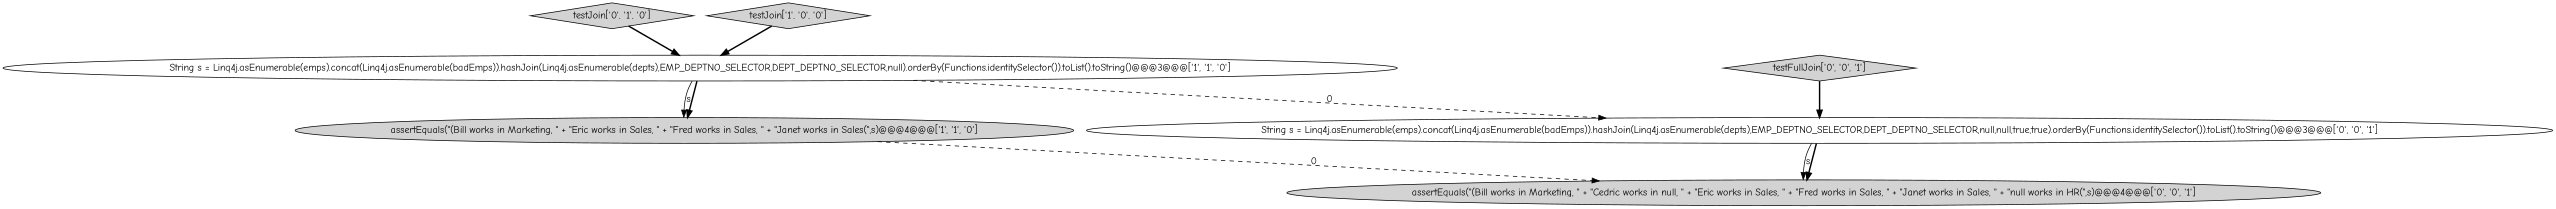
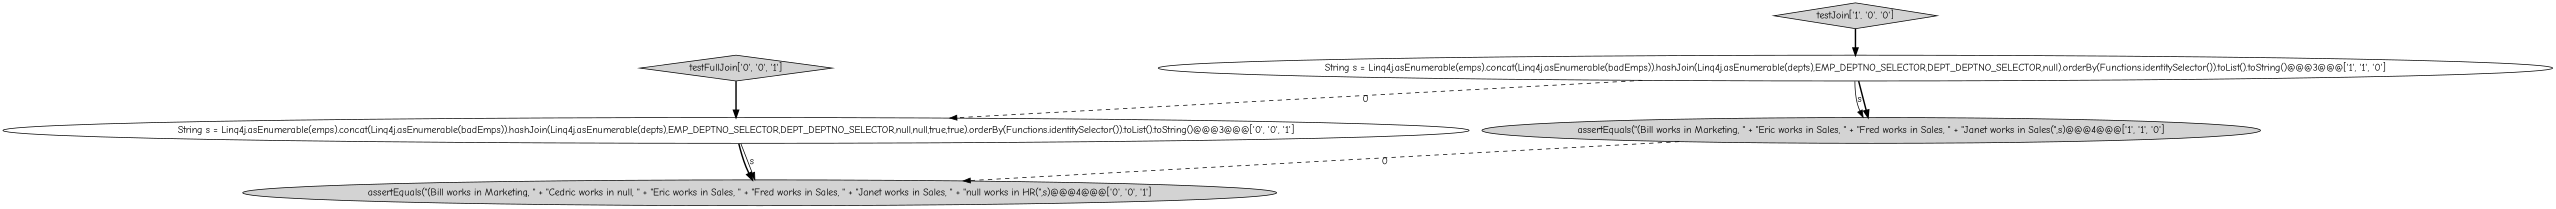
node "testJoin['0', '1', '0']": removed
